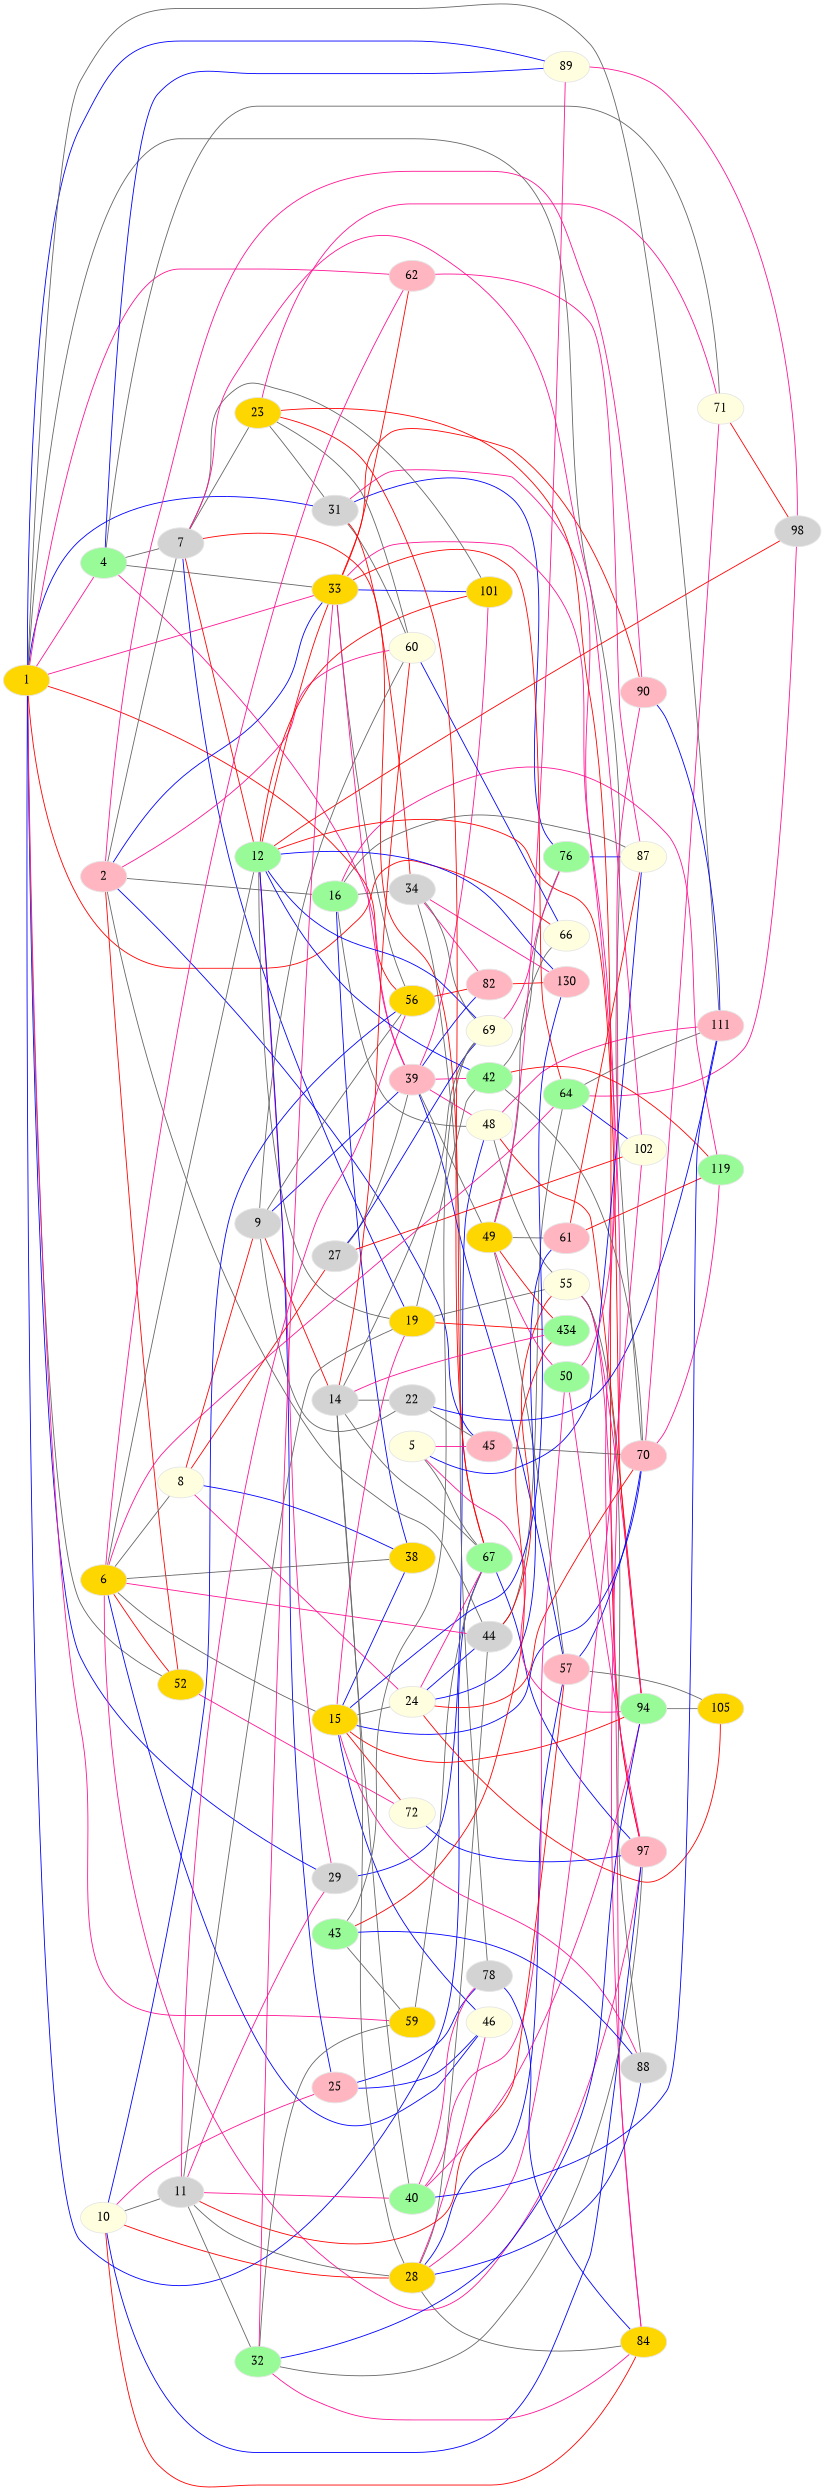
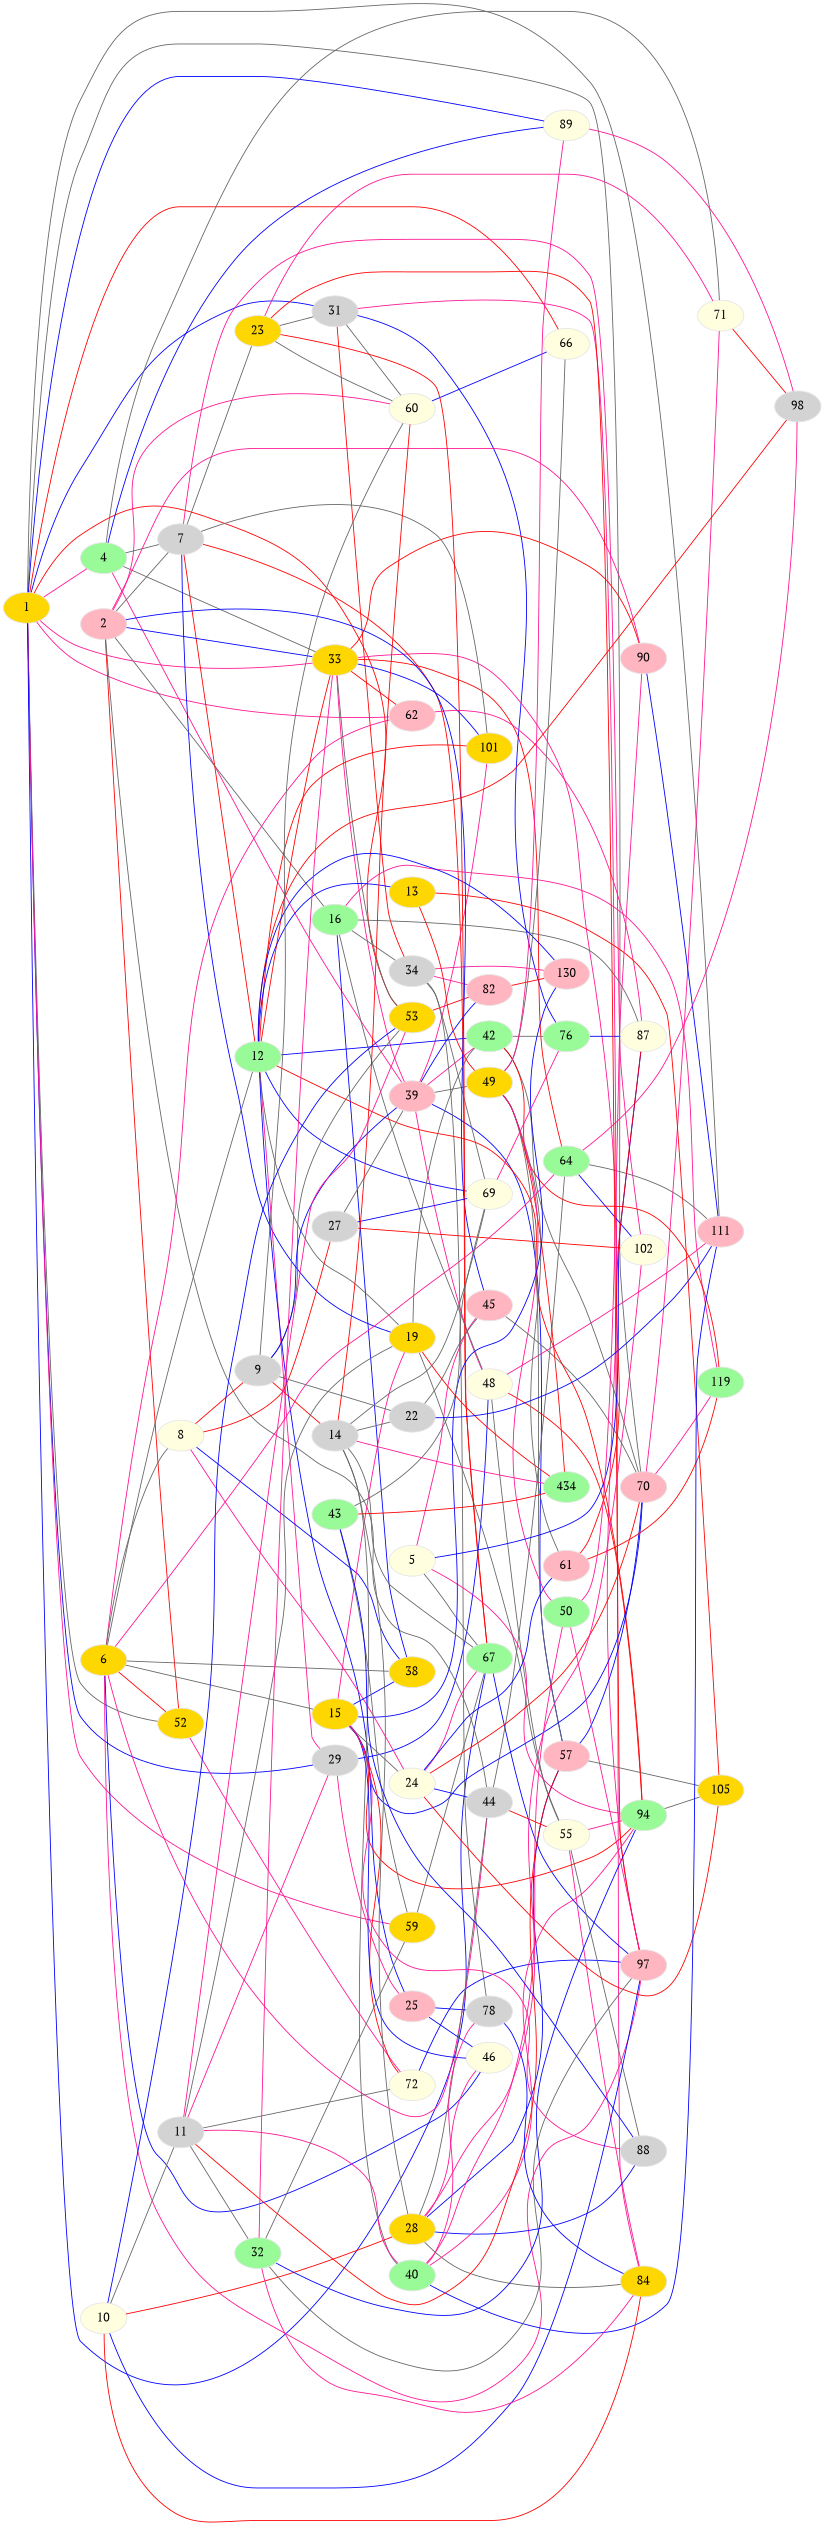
node "13": added
node "56": label "56" -> "53"
edge "25" -- "10": now "25" -- "29"
edge "11" -- "28": now "11" -- "72"
